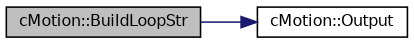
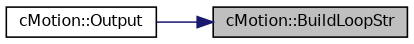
edge "cMotion::BuildLoopStr" -> "cMotion::Output": reversed
